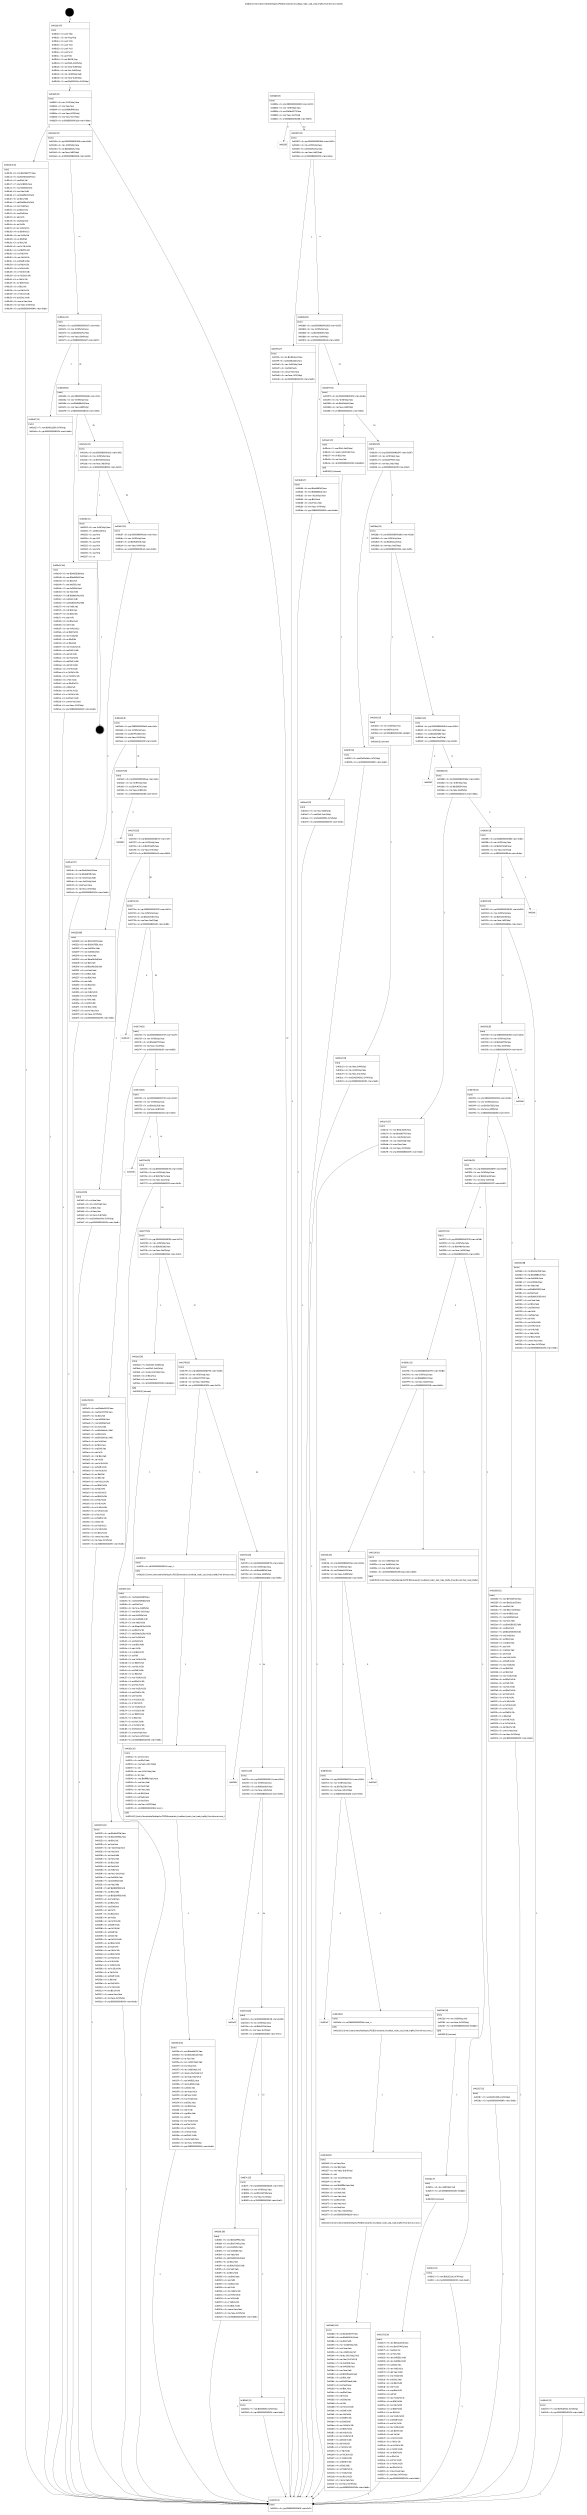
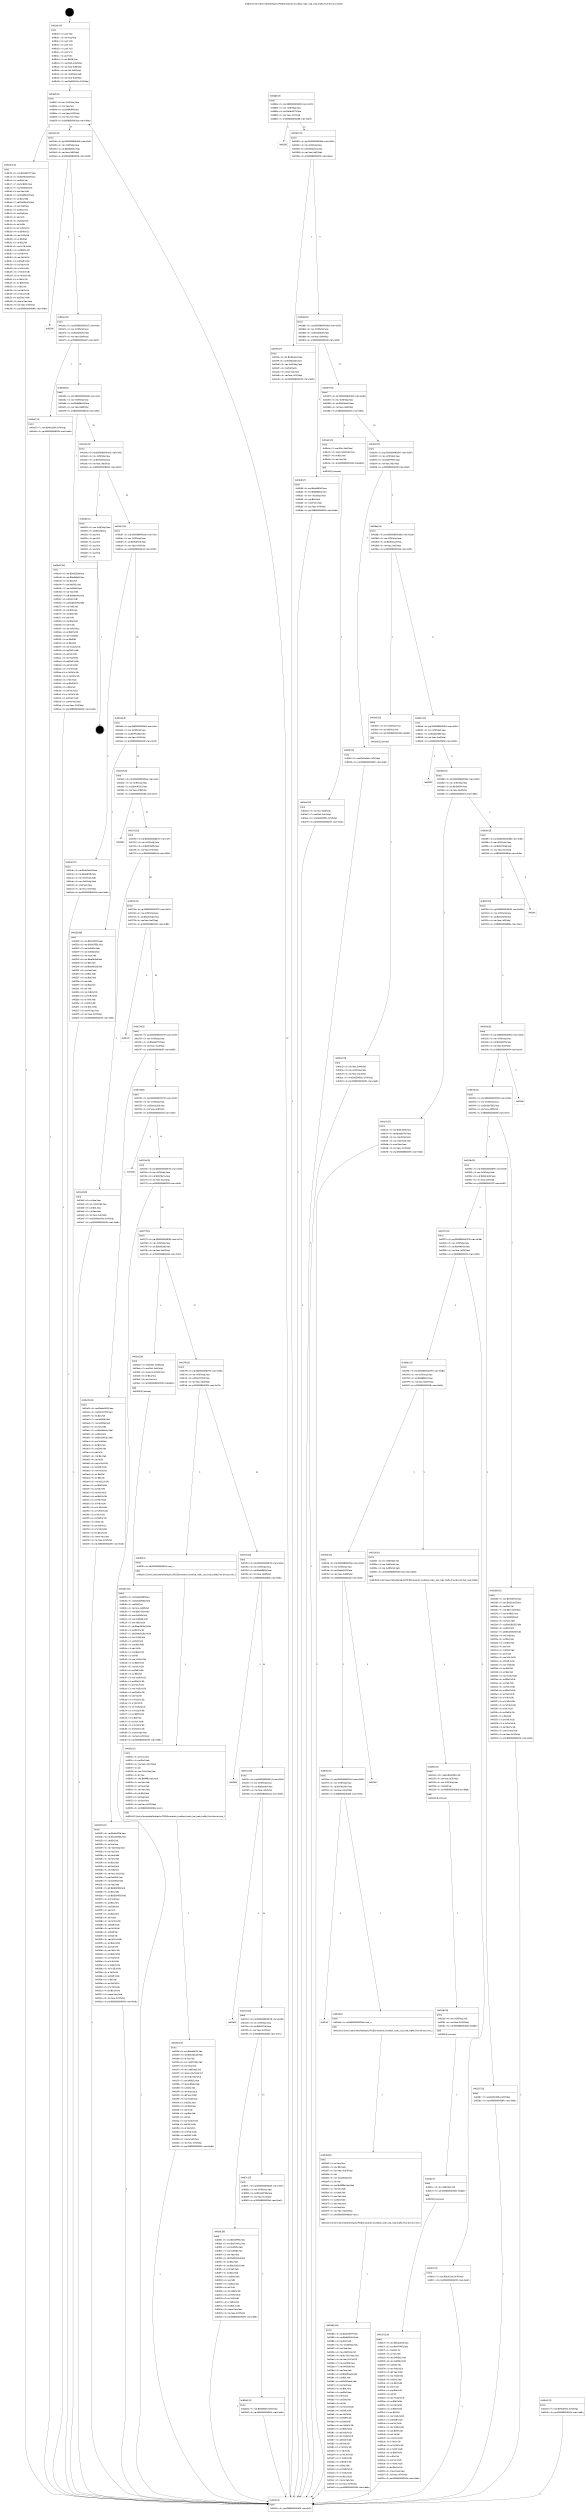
edge "0x40163f [23]" -> "0x401656 [22]": added, label "27"
node "0x402338": added
edge "0x4016b7 [25]" -> "0x4016d0 [25]": added, label "22"
edge "0x4016e9 [25]" -> "0x401702 [25]": added, label "21"
node "0x4020de [88]": removed
node "0x402146 [23]": added
